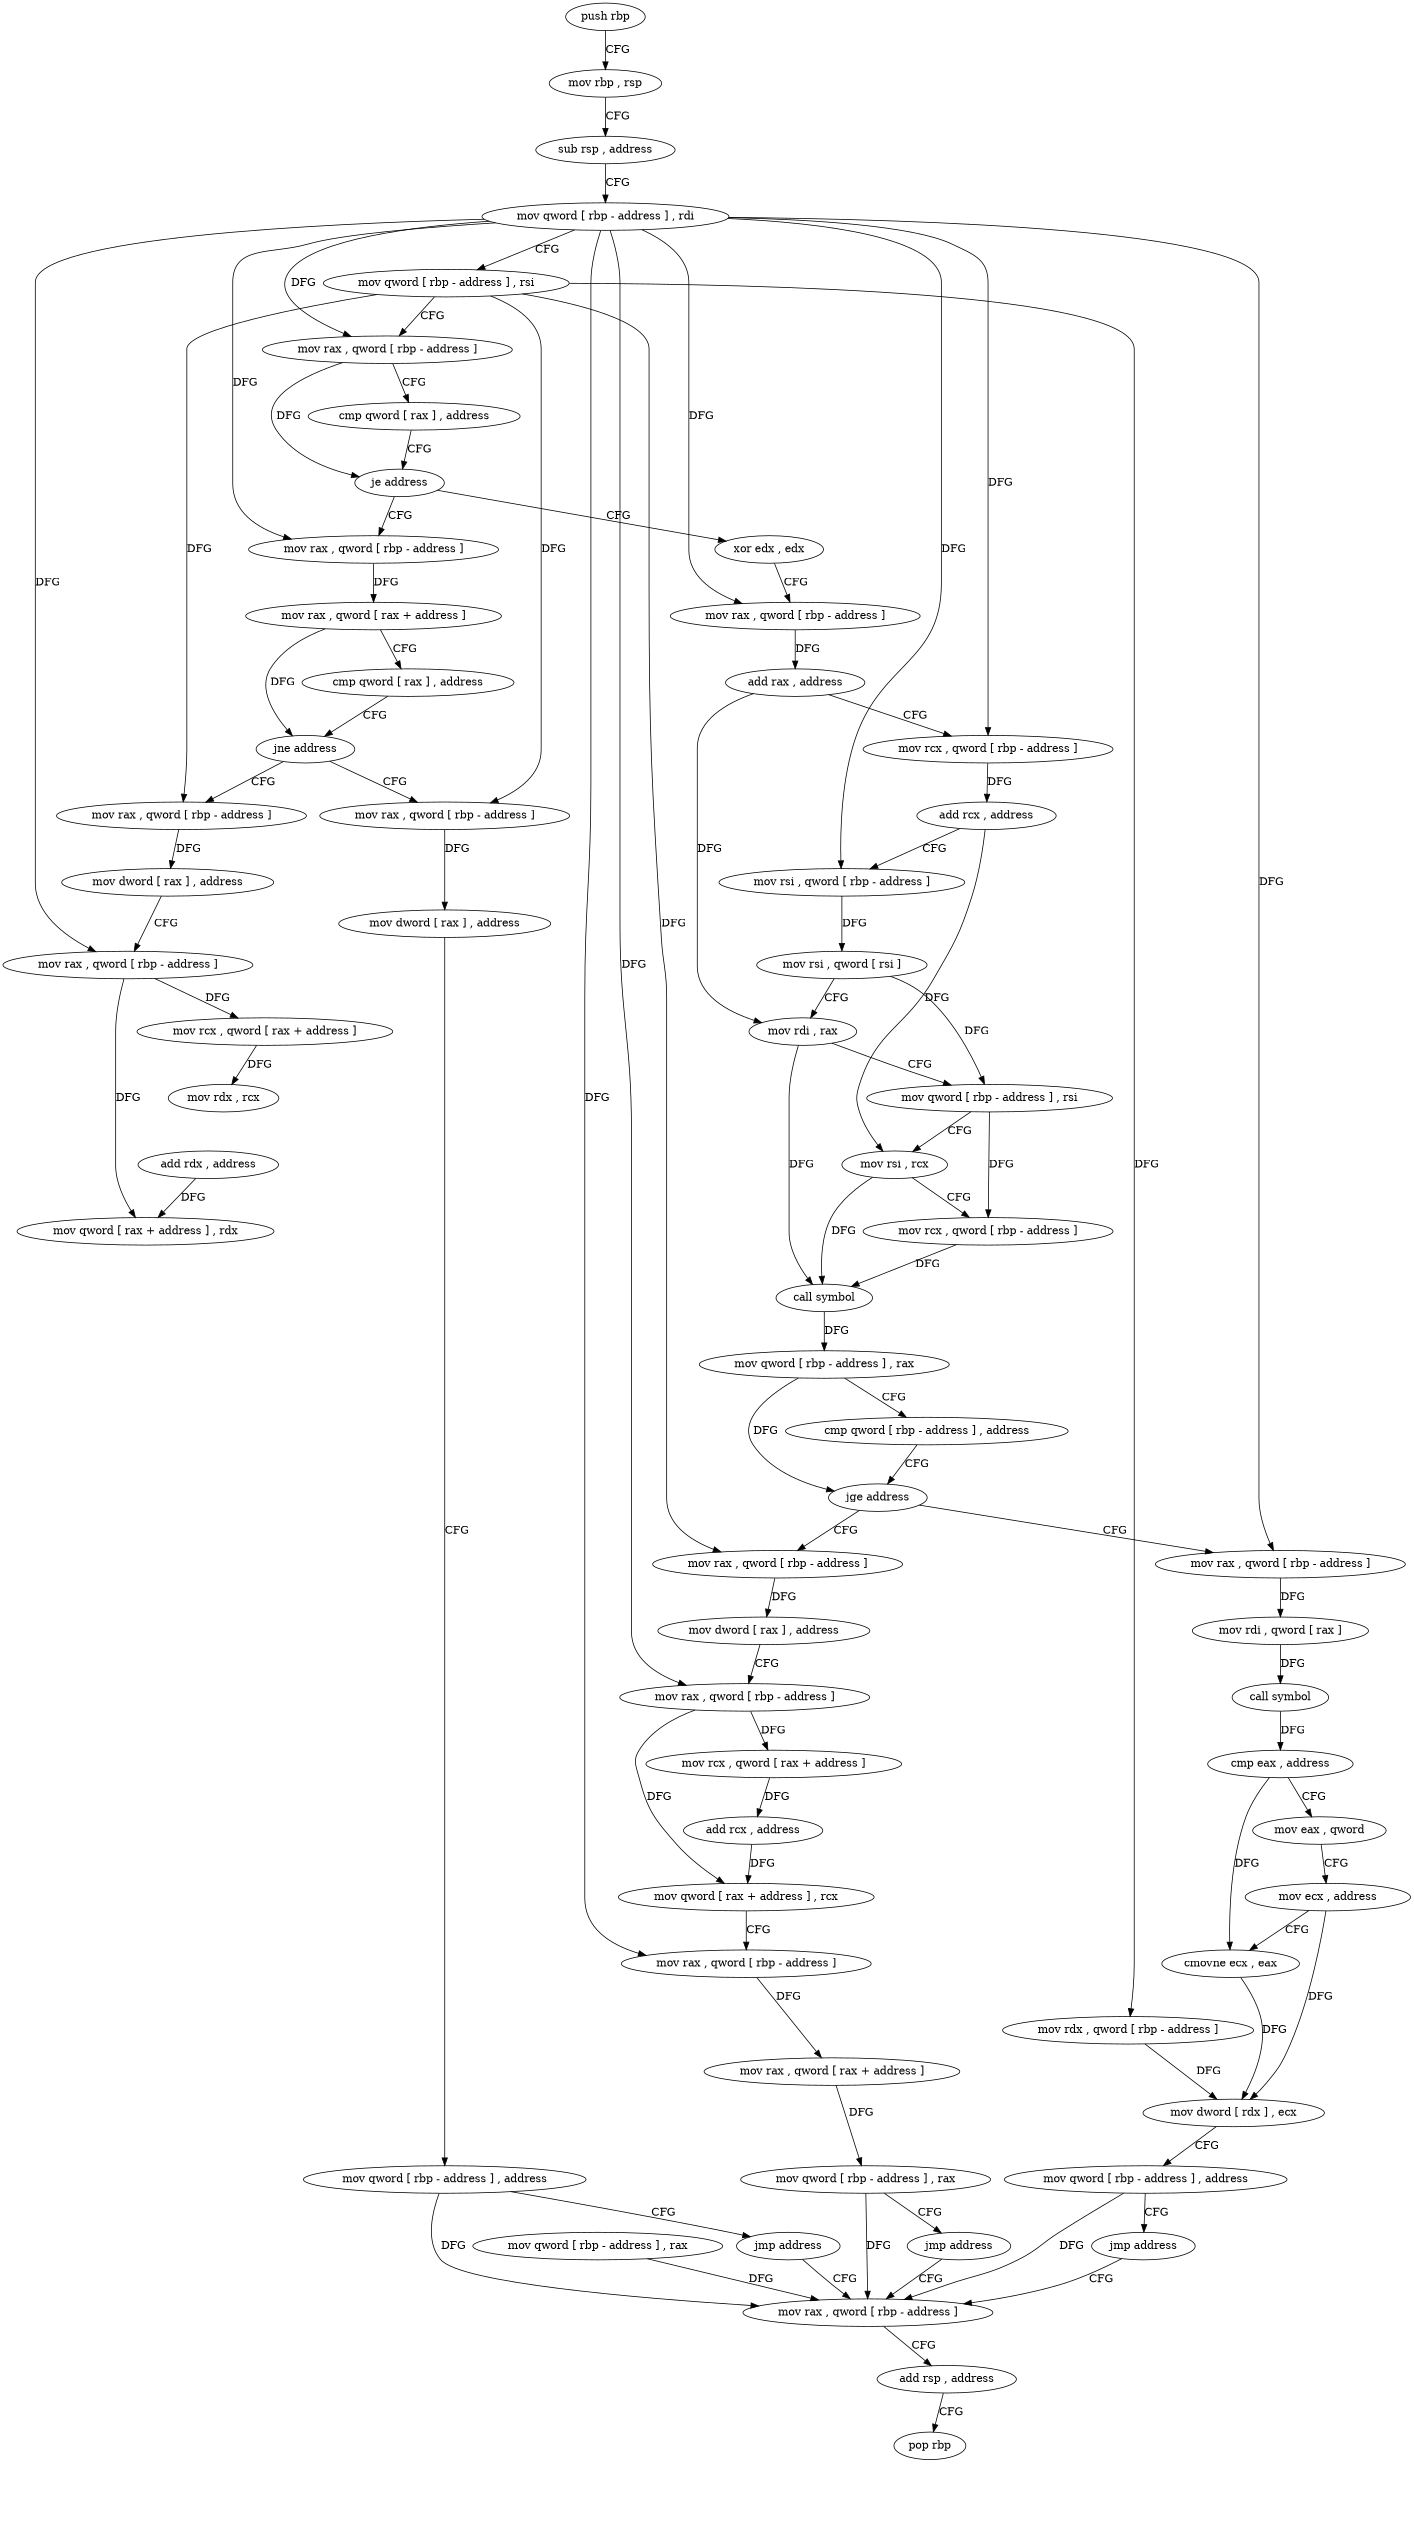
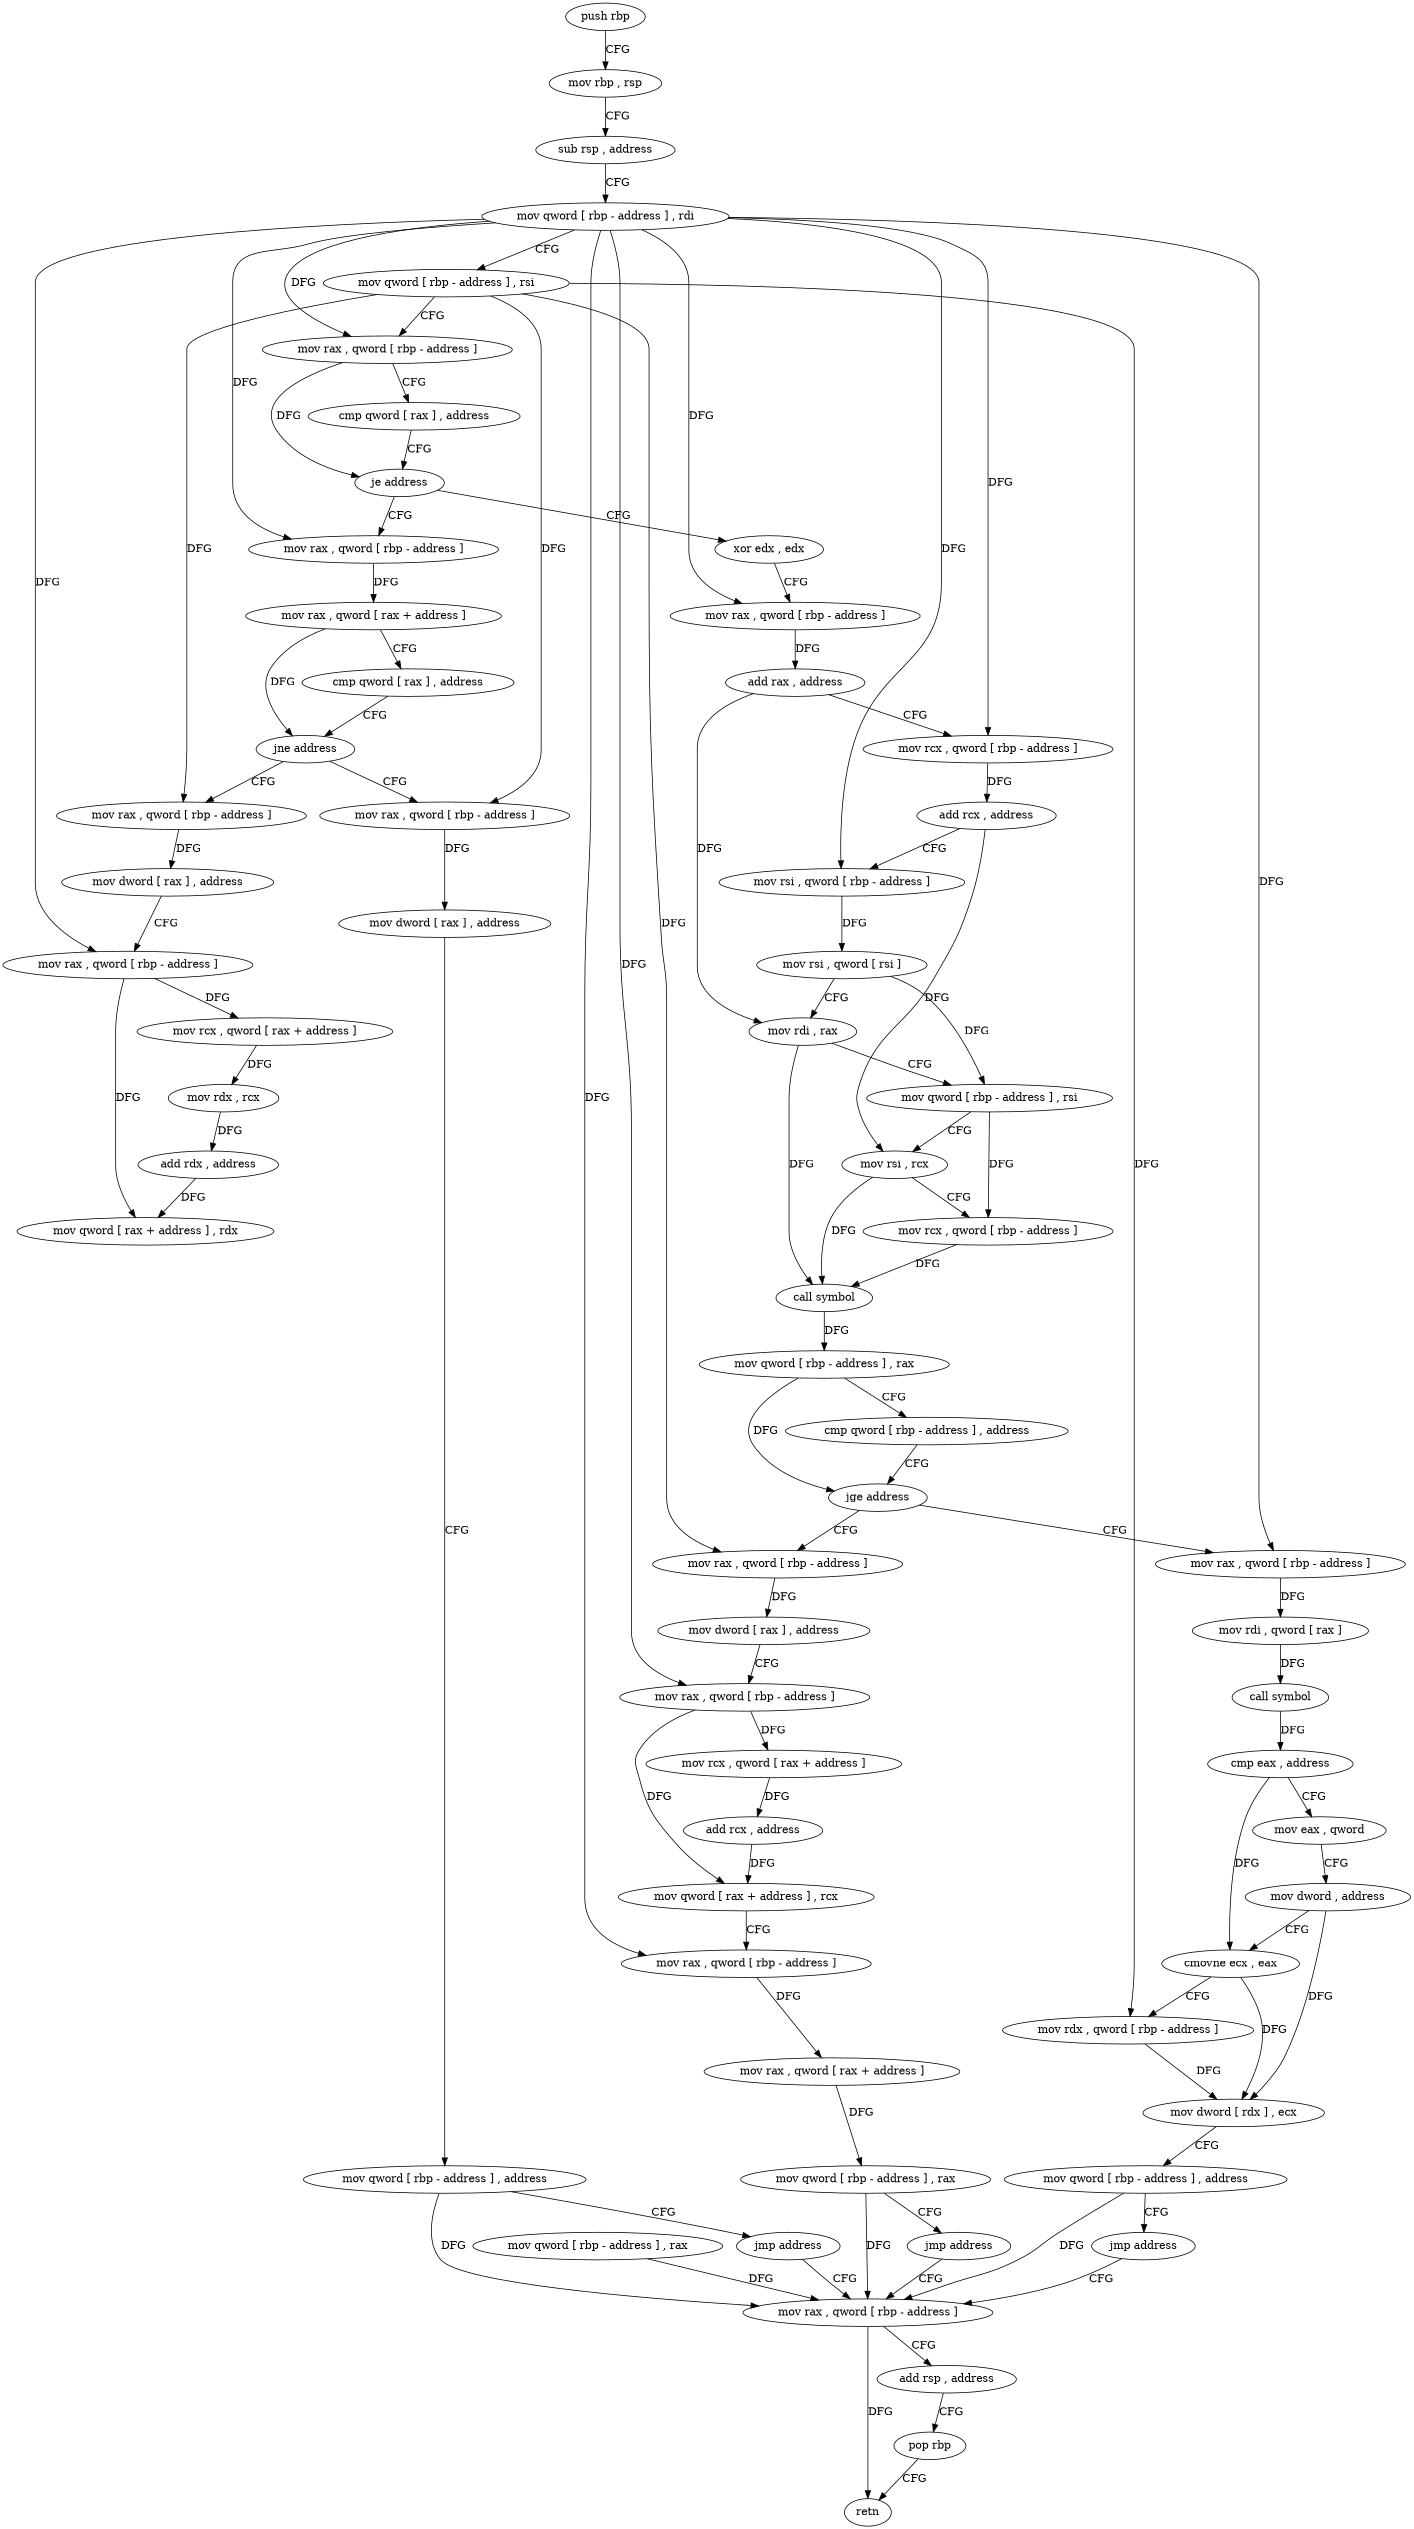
edge "mov rdx , rcx" -> "add rdx , address": added, label "DFG"
node "mov ecx , address": label "mov ecx , address" -> "mov dword , address"
edge "cmovne ecx , eax" -> "mov rdx , qword [ rbp - address ]": added, label "CFG"
node "retn": added
